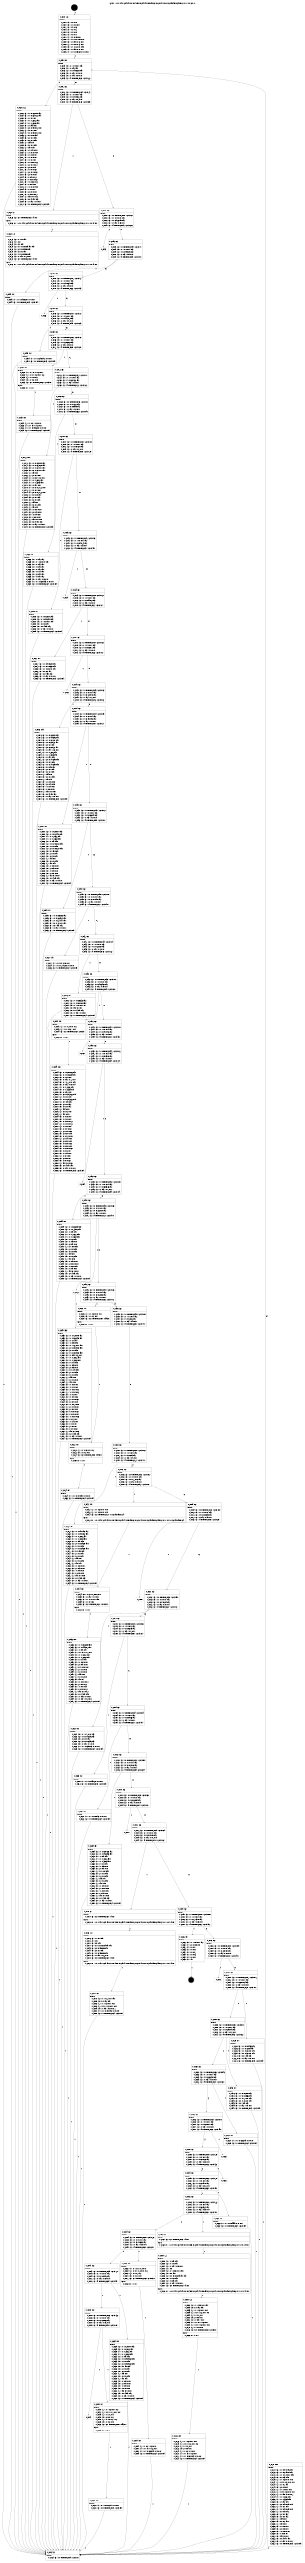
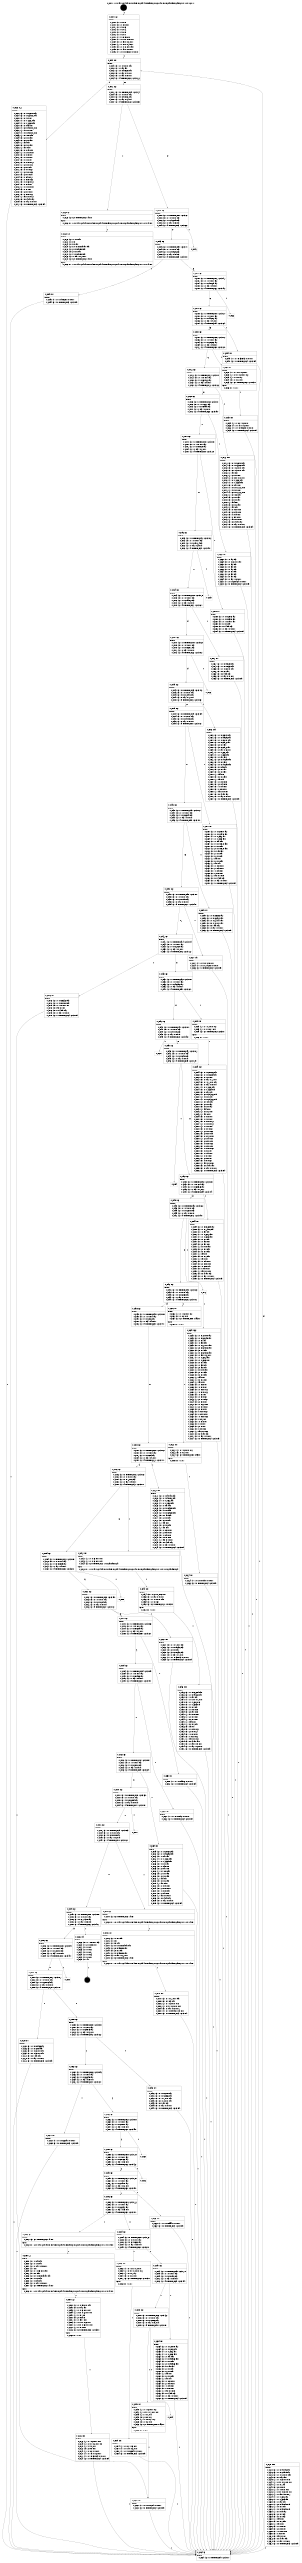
edge "0x4027b5 [27]" -> "0x402ba9 [5]": now "0x4027b5 [27]" -> "0x402a0b [12]"
